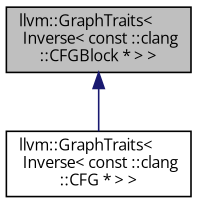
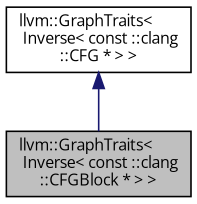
edge "llvm::GraphTraits< Inverse< const ::clang ::CFG * > >" -> "llvm::GraphTraits< Inverse< const ::clang ::CFGBlock * > >": reversed
